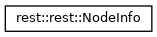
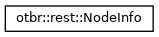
node "rest::rest::NodeInfo": label "rest::rest::NodeInfo" -> "otbr::rest::NodeInfo"
